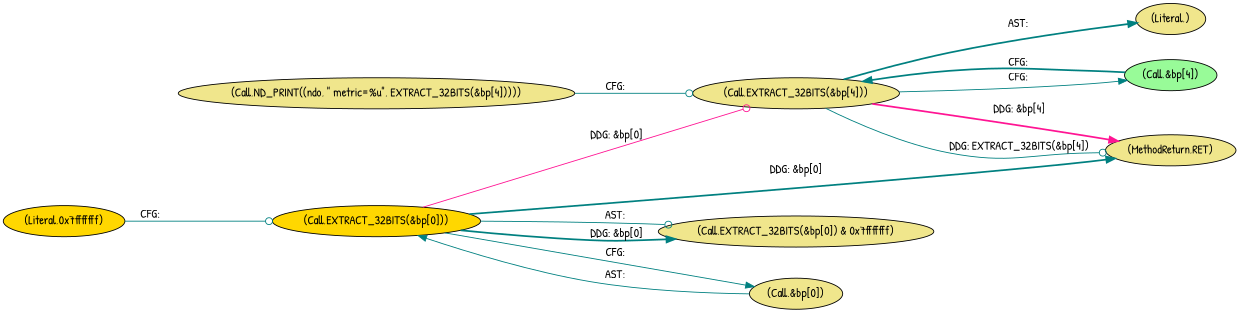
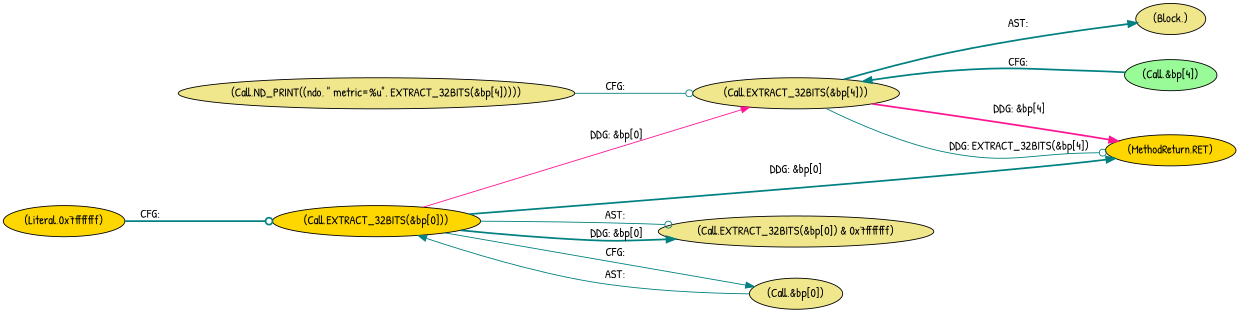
node "(Literal,)": label "(Literal,)" -> "(Block,)"
edge "(Call,EXTRACT_32BITS(&bp[4]))" -> "(Call,&bp[4])": removed, label "CFG:"
node "(MethodReturn,RET)": fillcolor khaki -> gold
edge "(Call,EXTRACT_32BITS(&bp[0]))" -> "(Call,EXTRACT_32BITS(&bp[4]))": arrowhead odot -> normal
edge "(Literal,0x7fffffff)" -> "(Call,EXTRACT_32BITS(&bp[0]))": style solid -> bold
